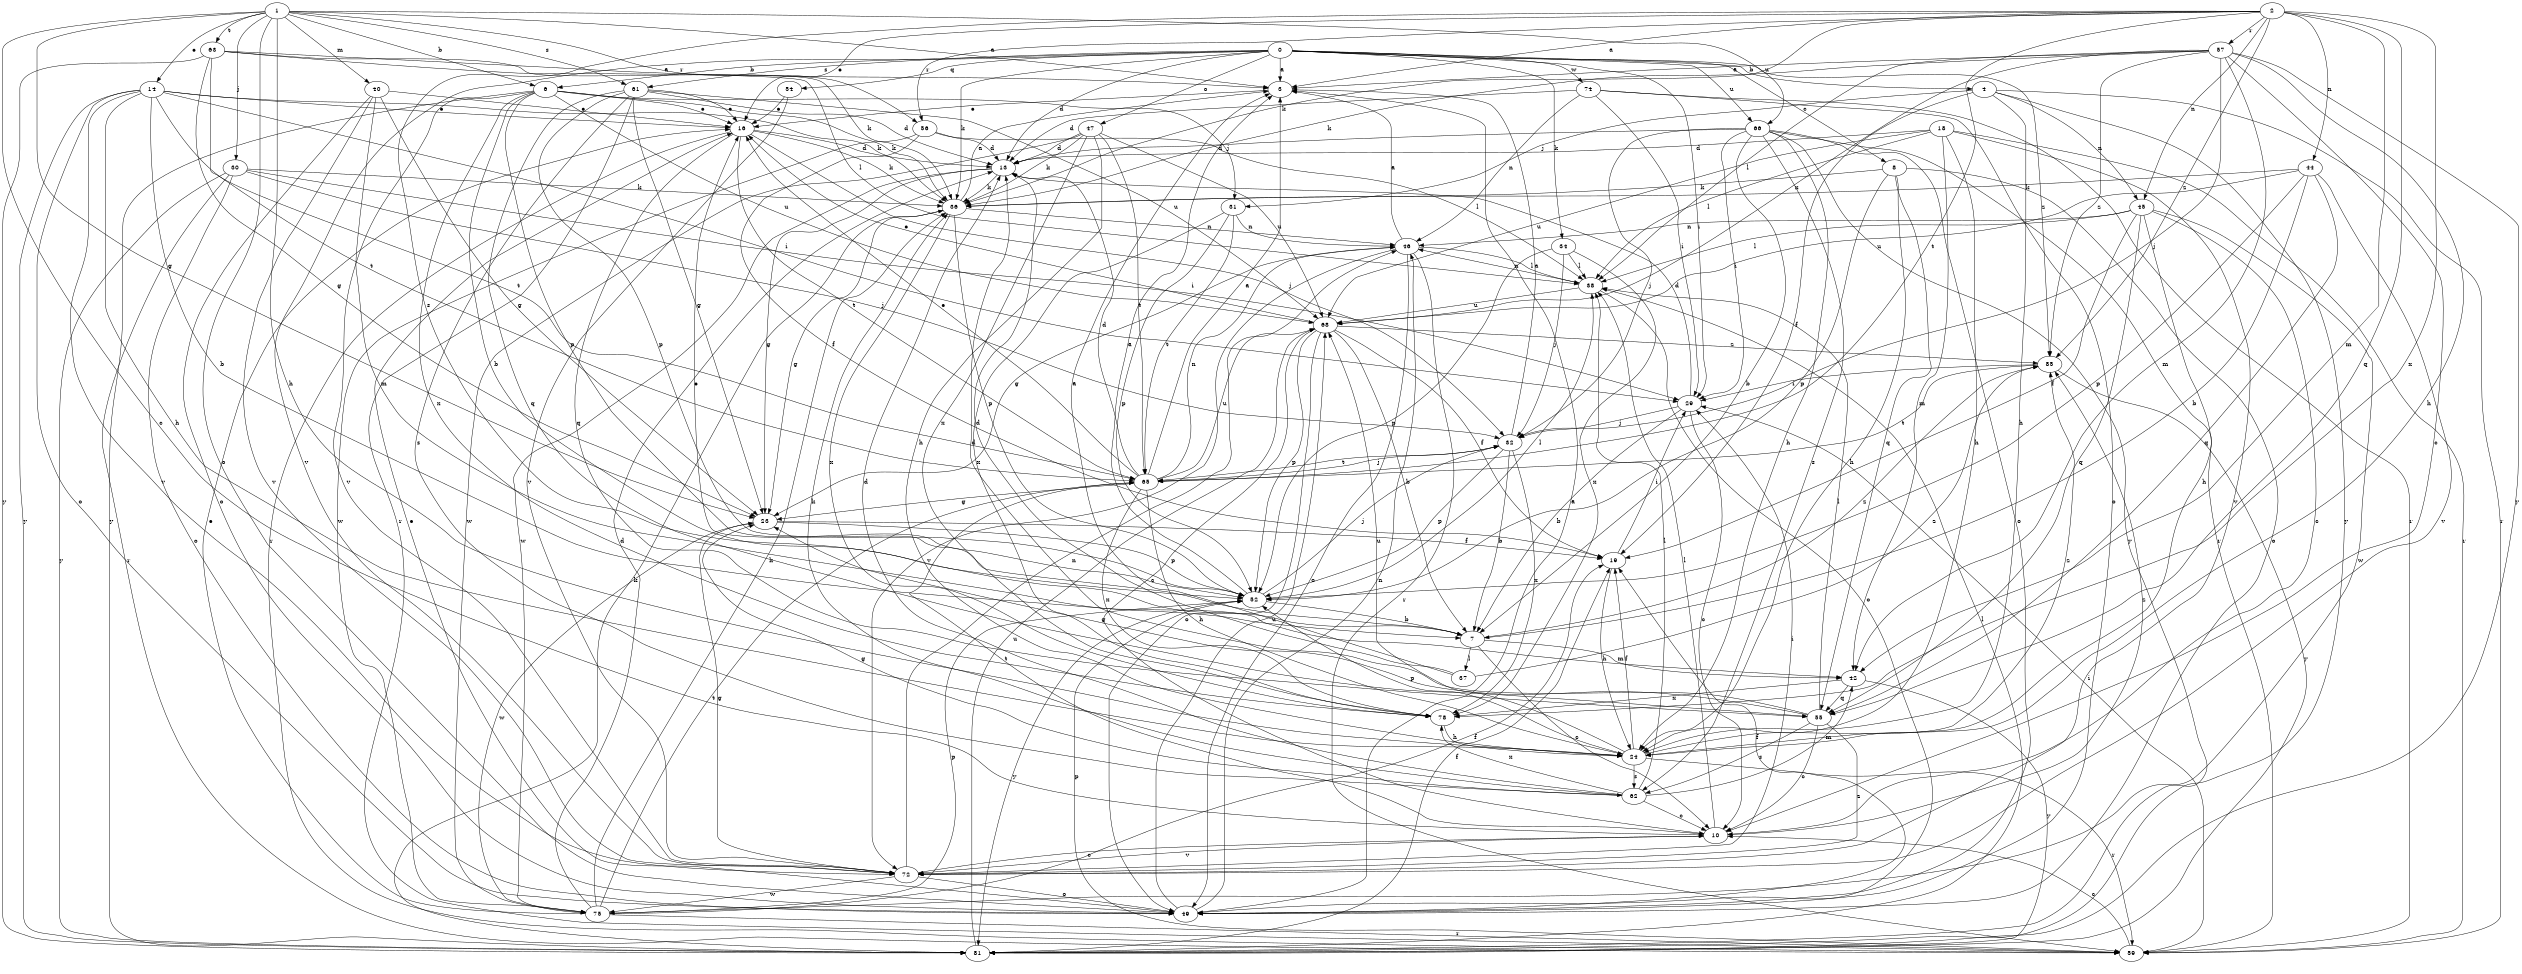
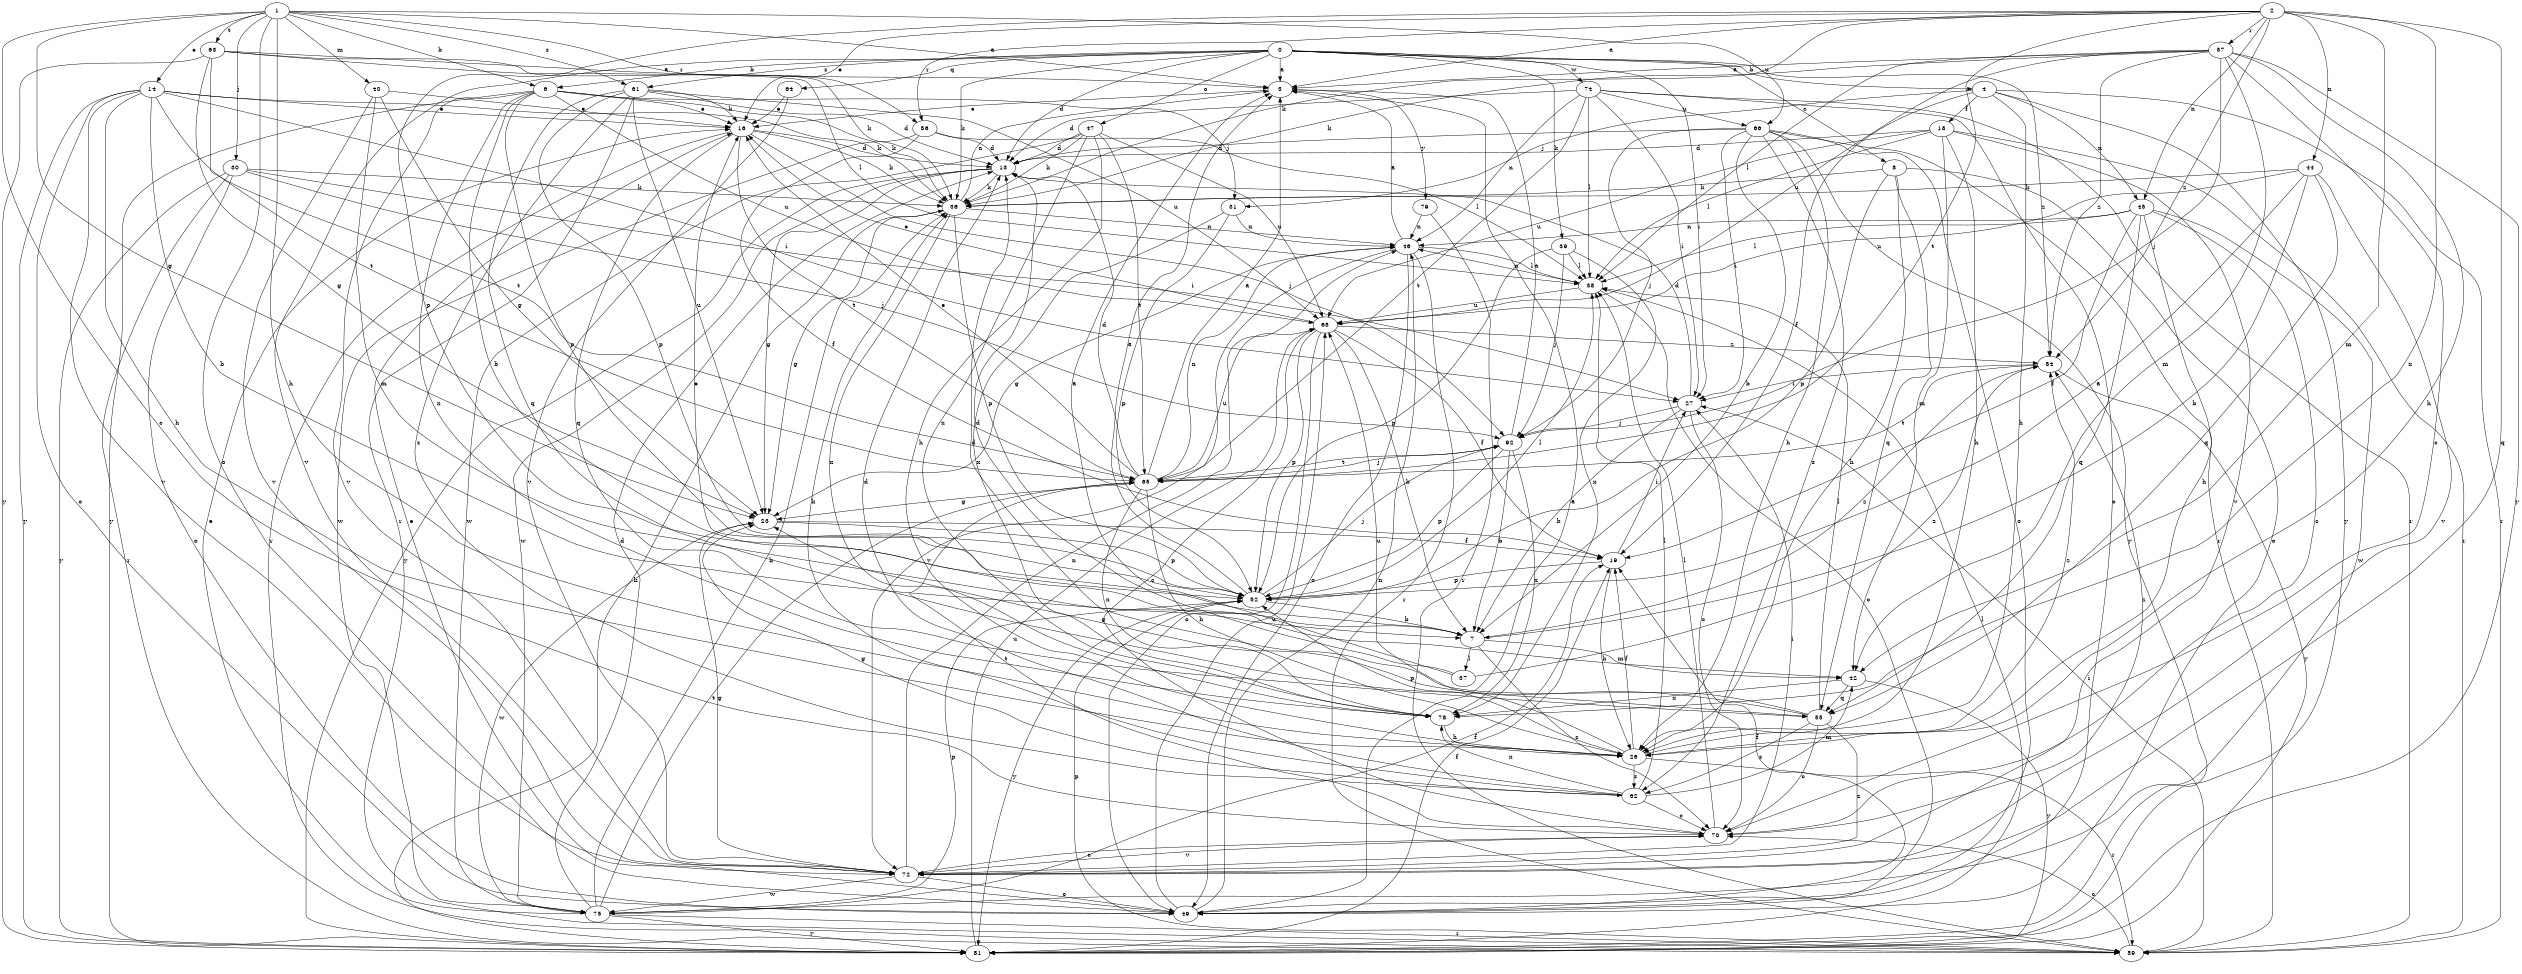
edge "0" -> "66": now "74" -> "66"
node "54": label "54" -> "64"
edge "4" -> "18": added, label "f"
edge "61" -> "16": label "e" -> "k"
edge "74" -> "38": added, label "l"
edge "57" -> "68": label "x" -> "u"
node "79": added
node "34": label "34" -> "39"
edge "2" -> "52": label "s" -> "p"
edge "61" -> "23": label "g" -> "u"
edge "31" -> "65": now "74" -> "65"
node "85": label "85" -> "84"
edge "44" -> "52": label "p" -> "a"
node "29": label "29" -> "27"
node "32": label "32" -> "92"
edge "2" -> "55": now "2" -> "72"
edge "19" -> "52": added, label "p"
edge "13" -> "81": added, label "y"
edge "40" -> "49": removed, label "o"
node "24": label "24" -> "26"
node "10": label "10" -> "70"
edge "75" -> "81": added, label "y"
